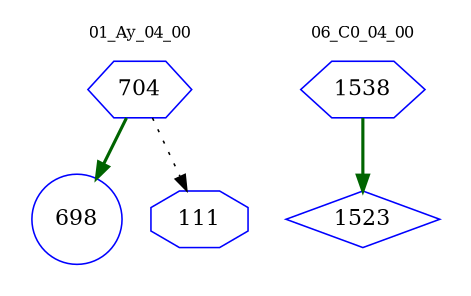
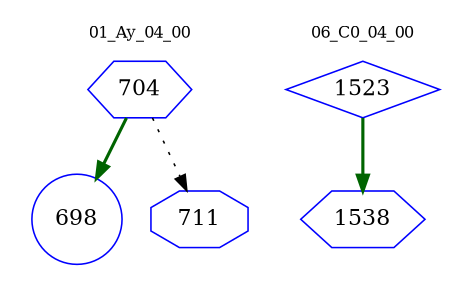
edge "1538" -> "1523": reversed
node "111": label "111" -> "711"
